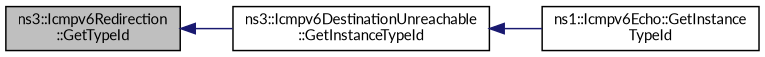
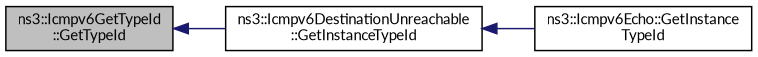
node "ns3::Icmpv6Redirection ::GetTypeId": label "ns3::Icmpv6Redirection ::GetTypeId" -> "ns3::Icmpv6GetTypeId ::GetTypeId"
node "ns1::Icmpv6Echo::GetInstance TypeId": label "ns1::Icmpv6Echo::GetInstance TypeId" -> "ns3::Icmpv6Echo::GetInstance TypeId"
